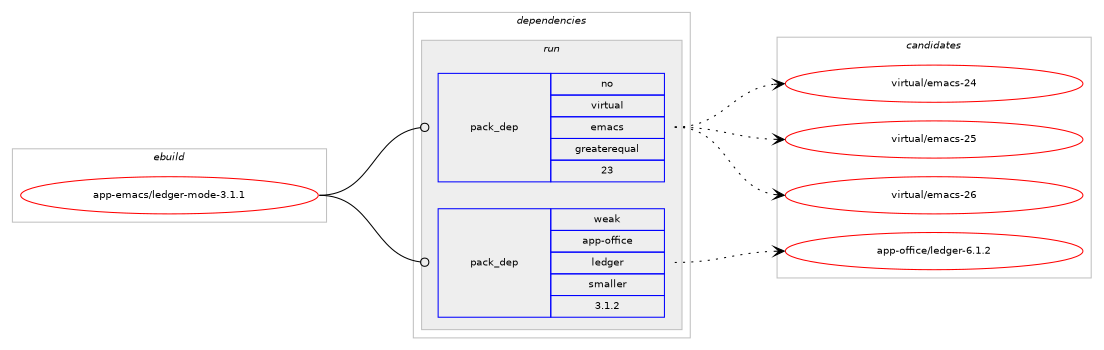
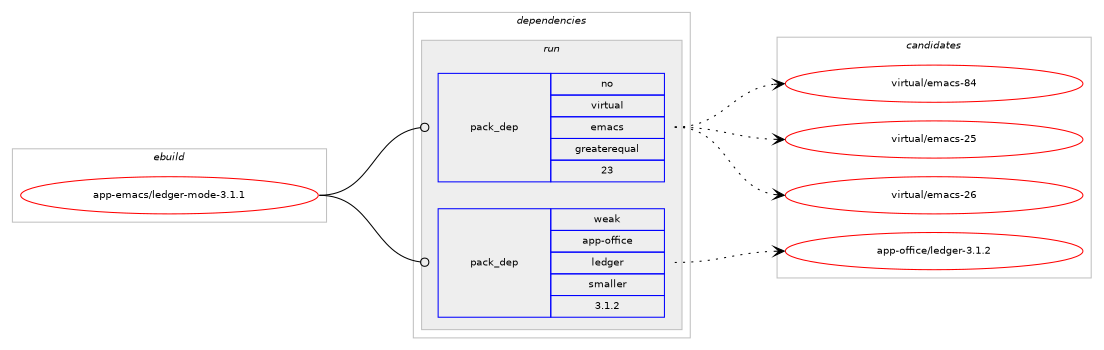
node "virtual/emacs-24": label "virtual/emacs-24" -> "virtual/emacs-84"
node "app-office/ledger-6.1.2": label "app-office/ledger-6.1.2" -> "app-office/ledger-3.1.2"
